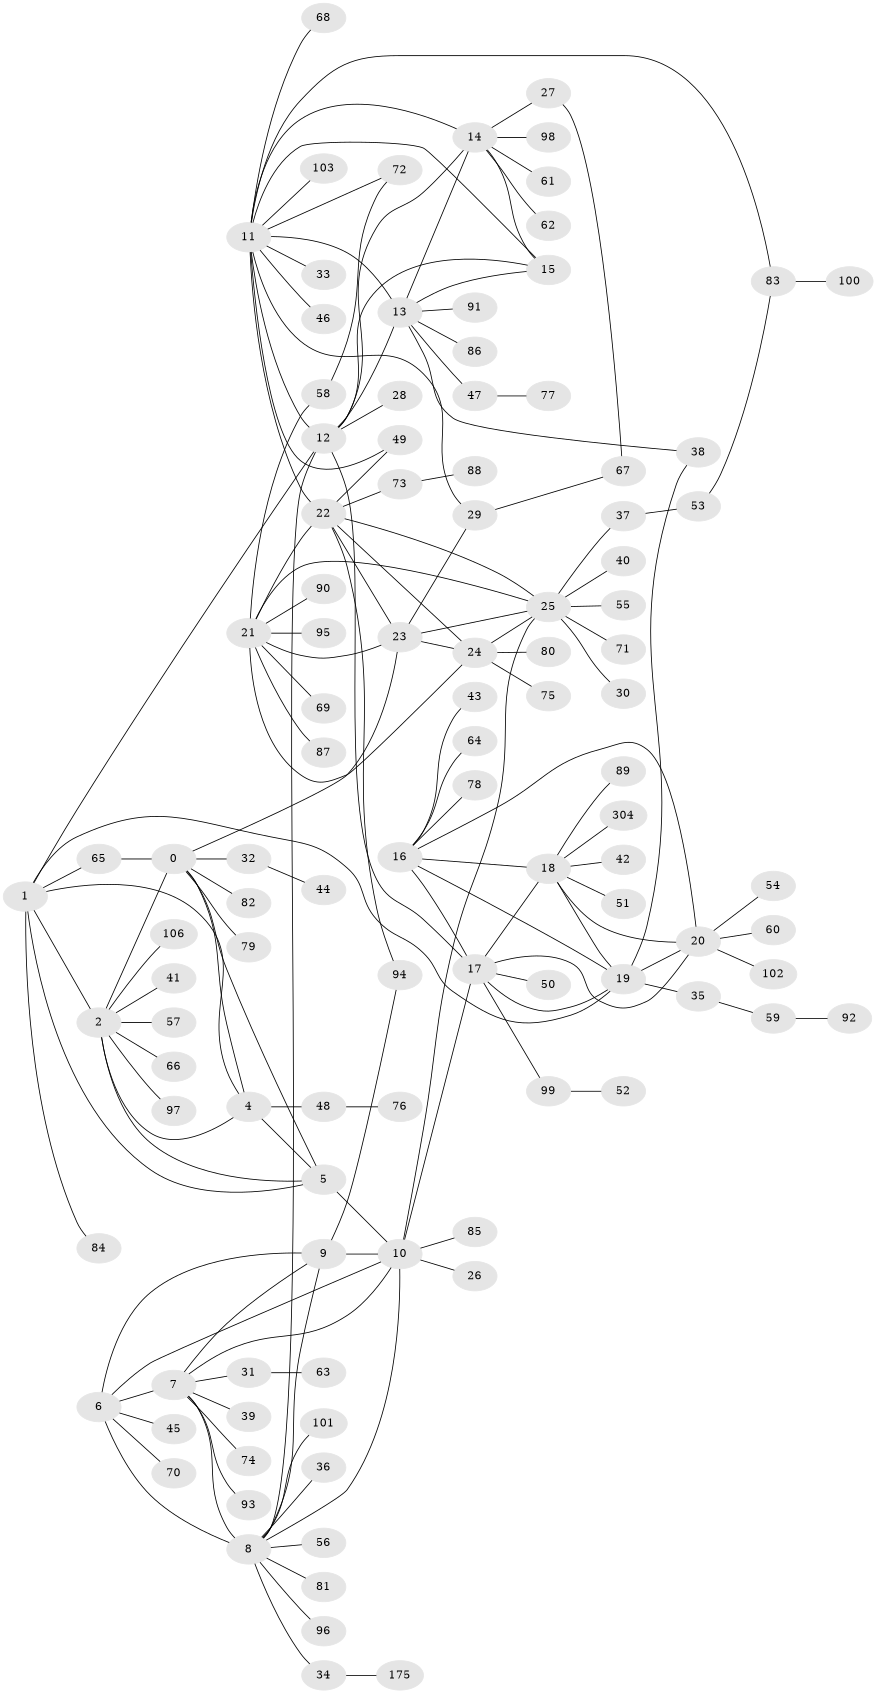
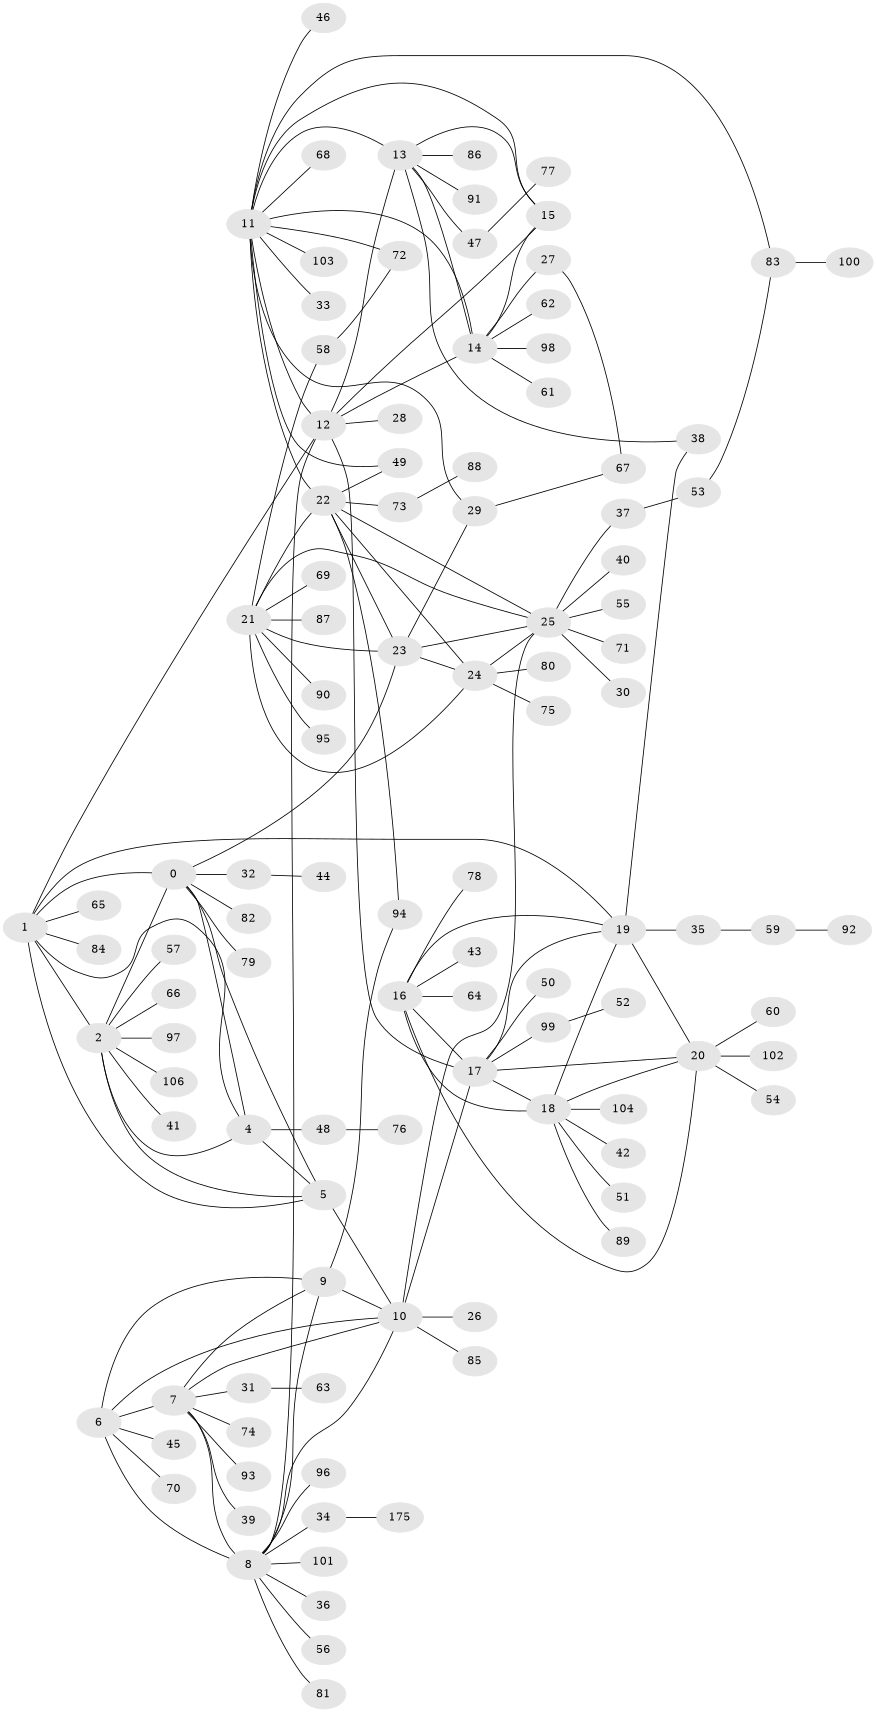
node "304": label "304" -> "104"
edge "65" -- "0": now "1" -- "0"
